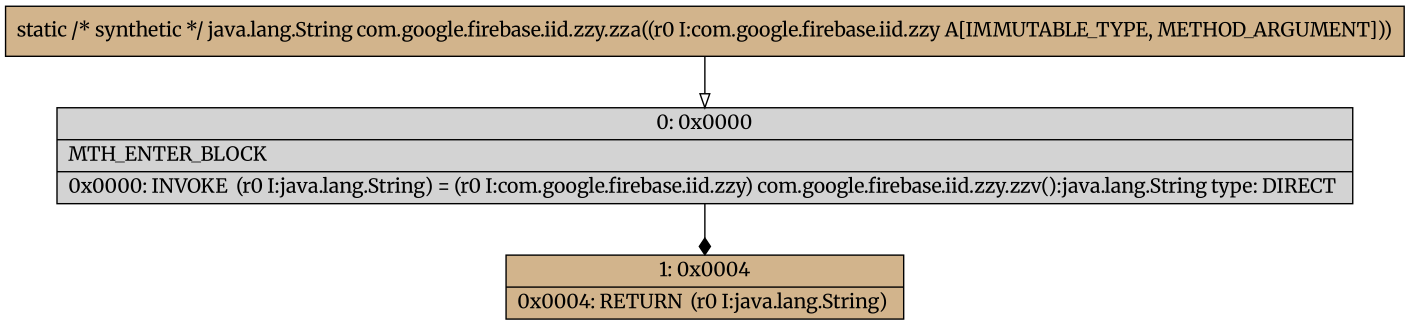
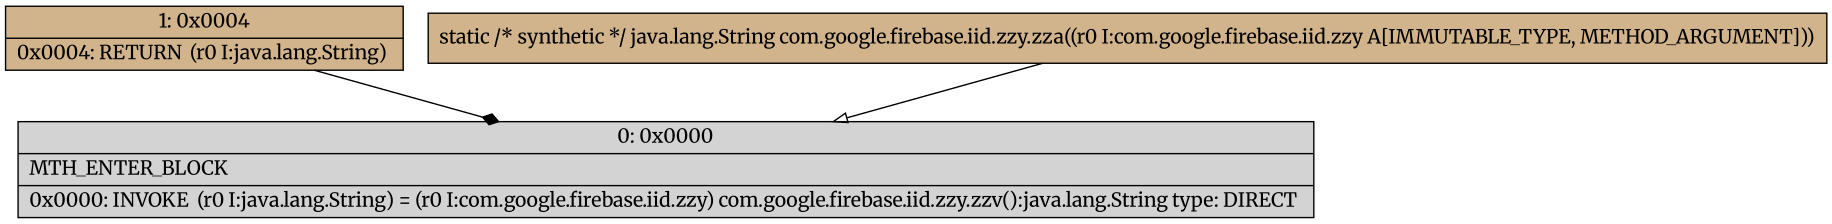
edge "0: 0x0000" -> "1: 0x0004": reversed
